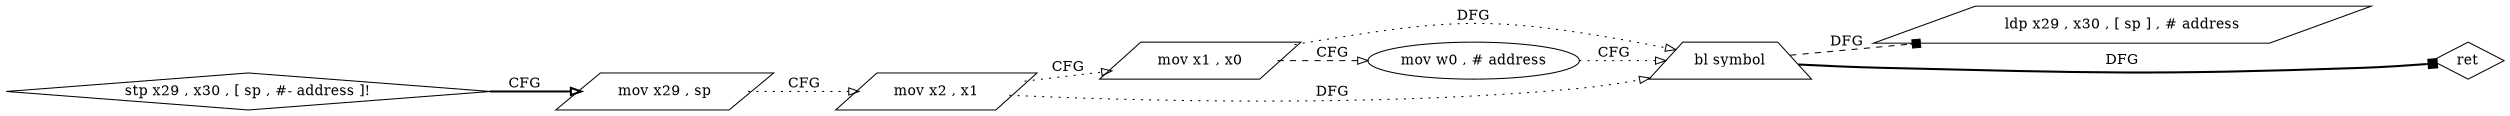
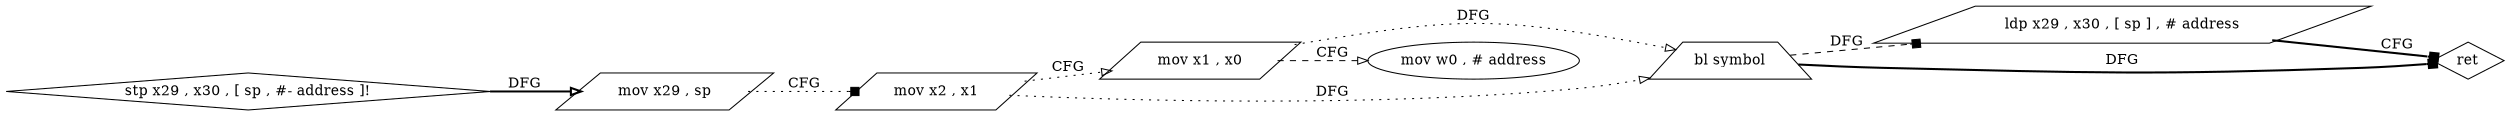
edge "ldp x29 , x30 , [ sp ] , # address" -> "ret": added, label "CFG"
edge "mov w0 , # address" -> "bl symbol": removed, label "CFG"
edge "stp x29 , x30 , [ sp , #- address ]!" -> "mov x29 , sp": label "CFG" -> "DFG"
edge "mov x29 , sp" -> "mov x2 , x1": arrowhead onormal -> box
